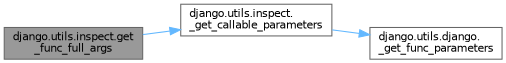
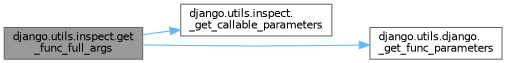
edge "django.utils.inspect. _get_callable_parameters" -> "django.utils.django. _get_func_parameters": now "django.utils.inspect.get _func_full_args" -> "django.utils.django. _get_func_parameters"
